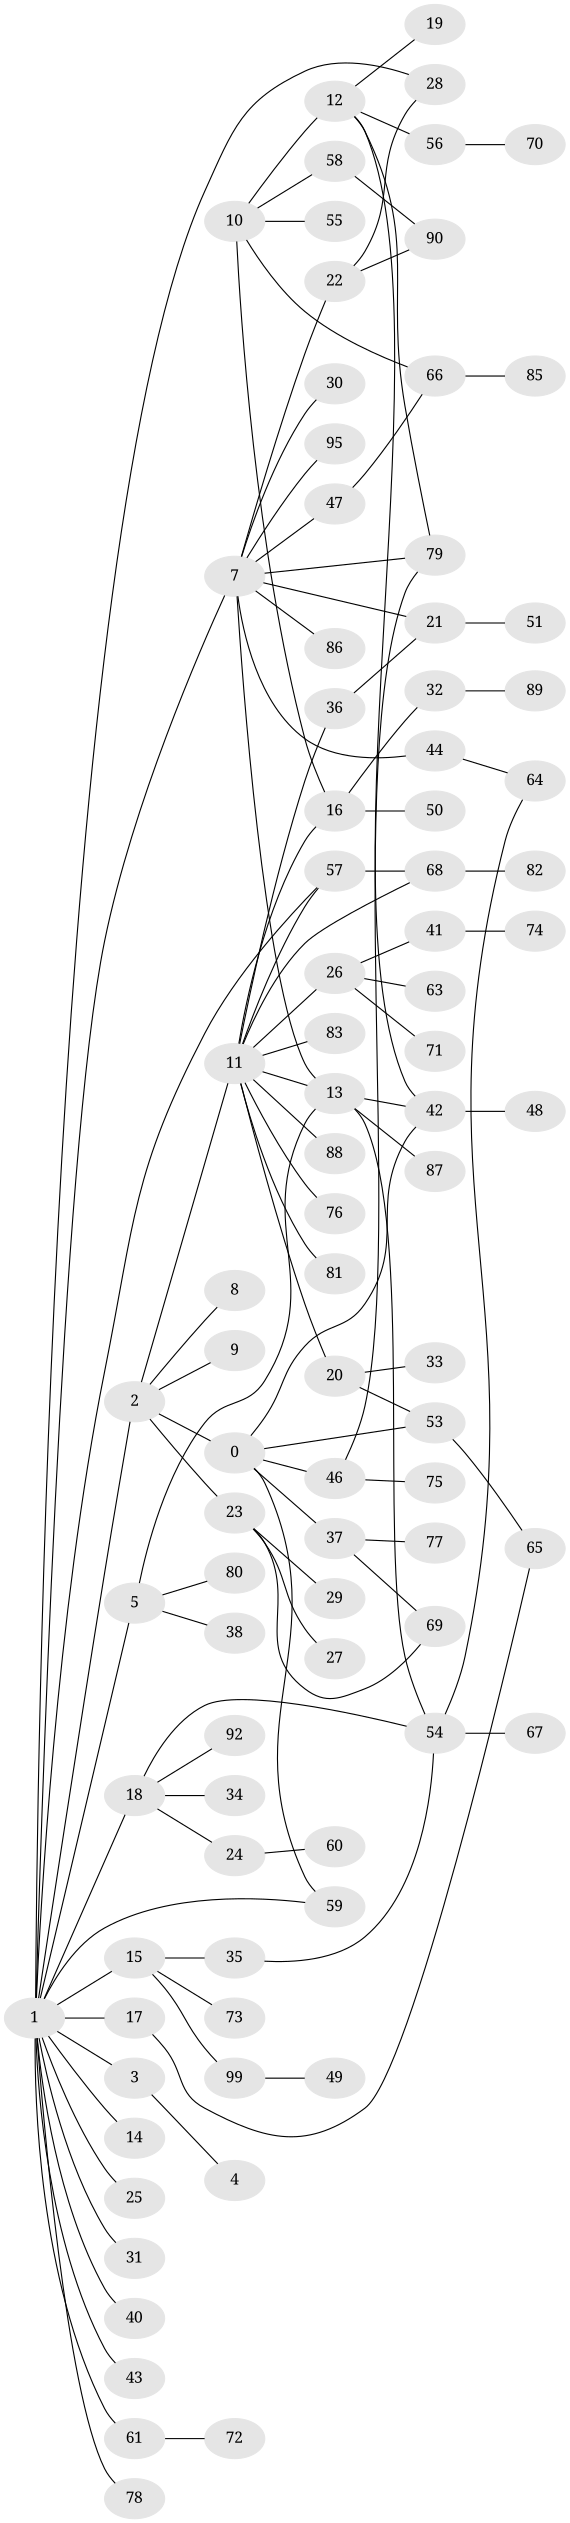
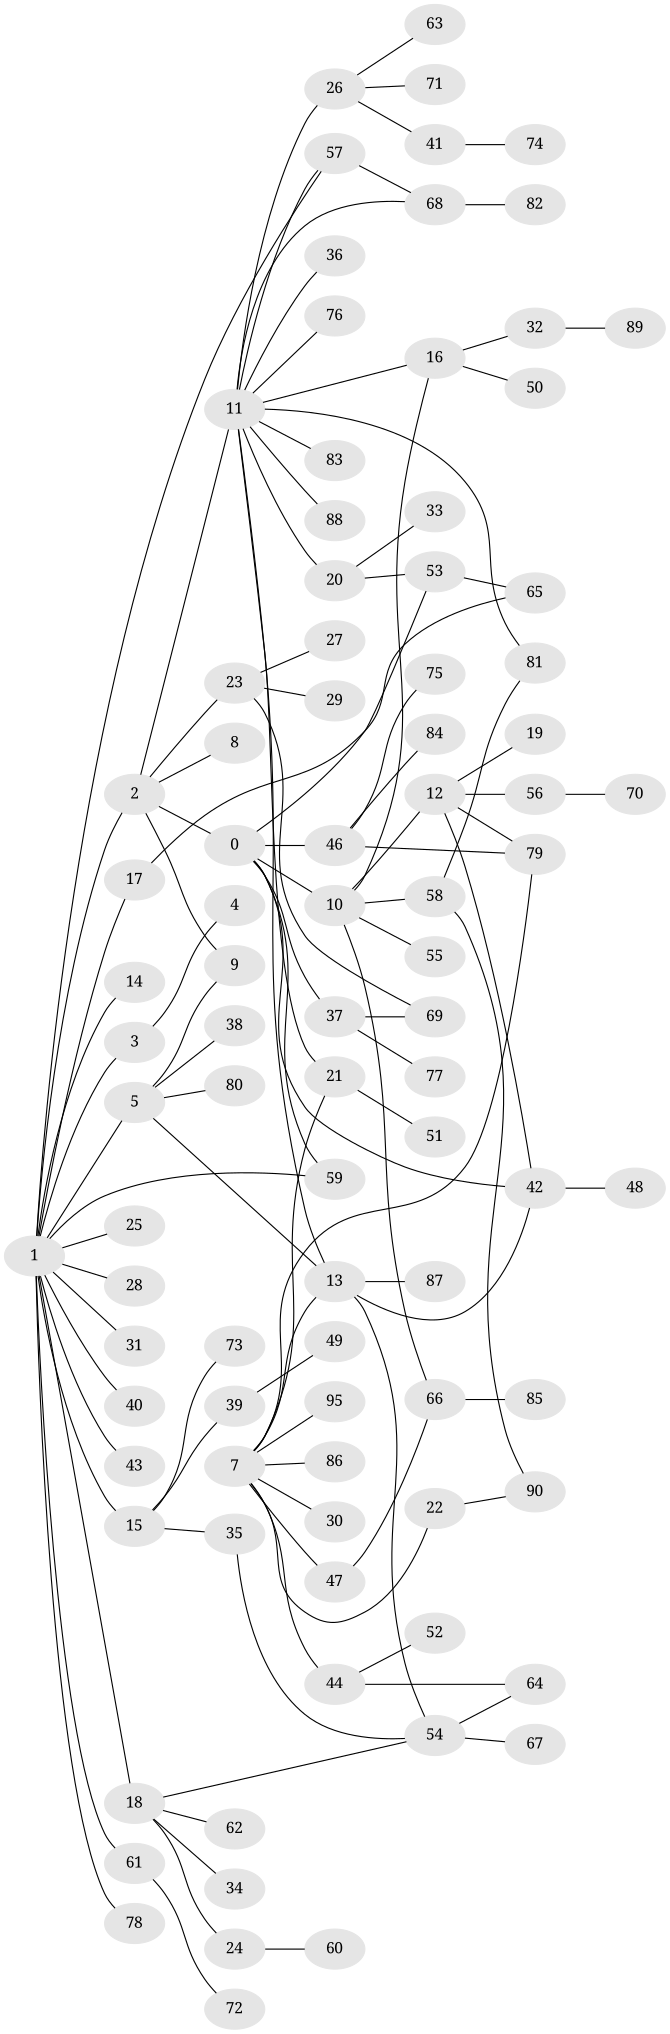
edge "28" -- "22": removed
edge "21" -- "36": now "21" -- "11"
node "84": added
edge "81" -- "58": added
edge "0" -- "10": added
edge "9" -- "5": added
edge "7" -- "1": removed
node "52": added
node "92": label "92" -> "62"
node "99": label "99" -> "39"
